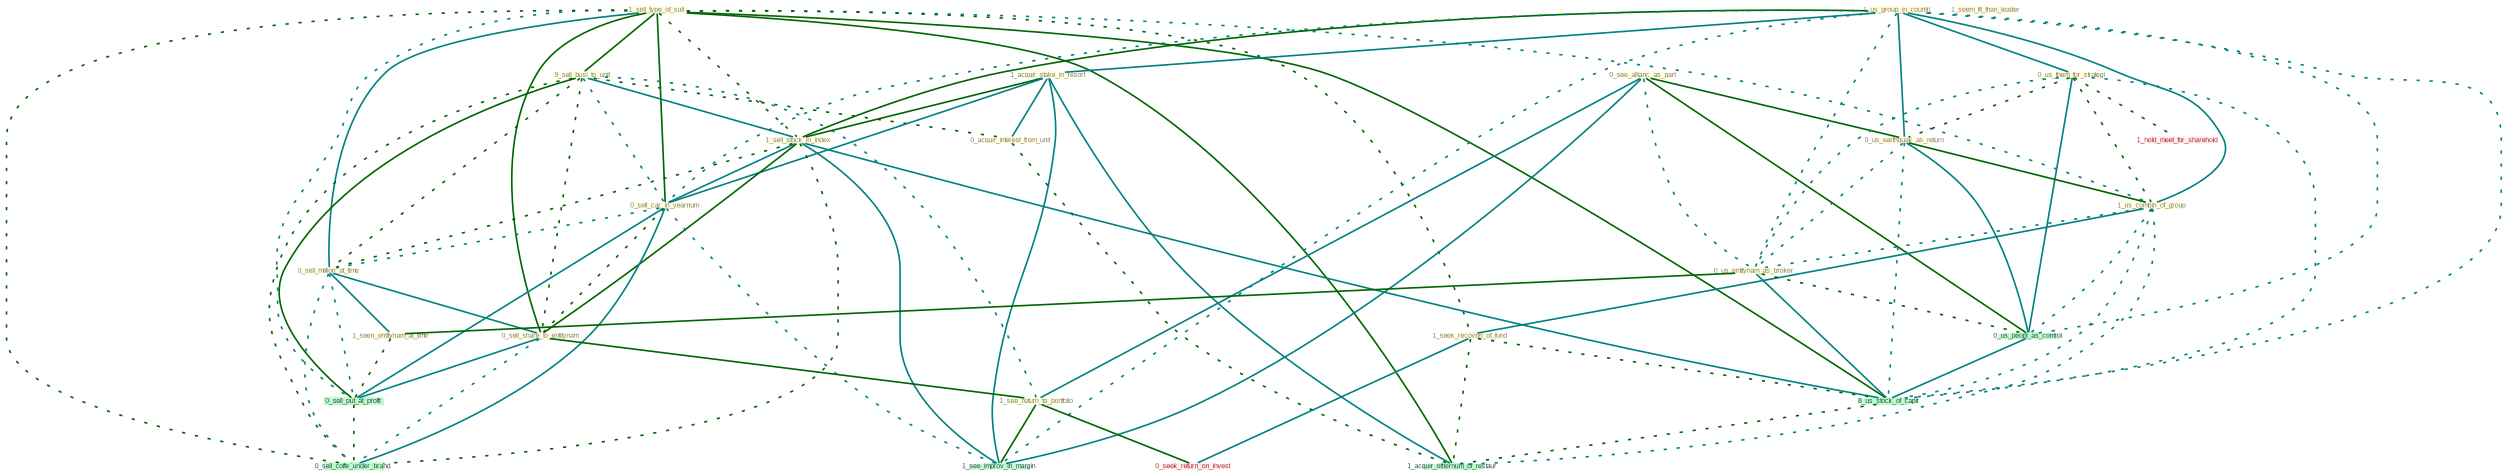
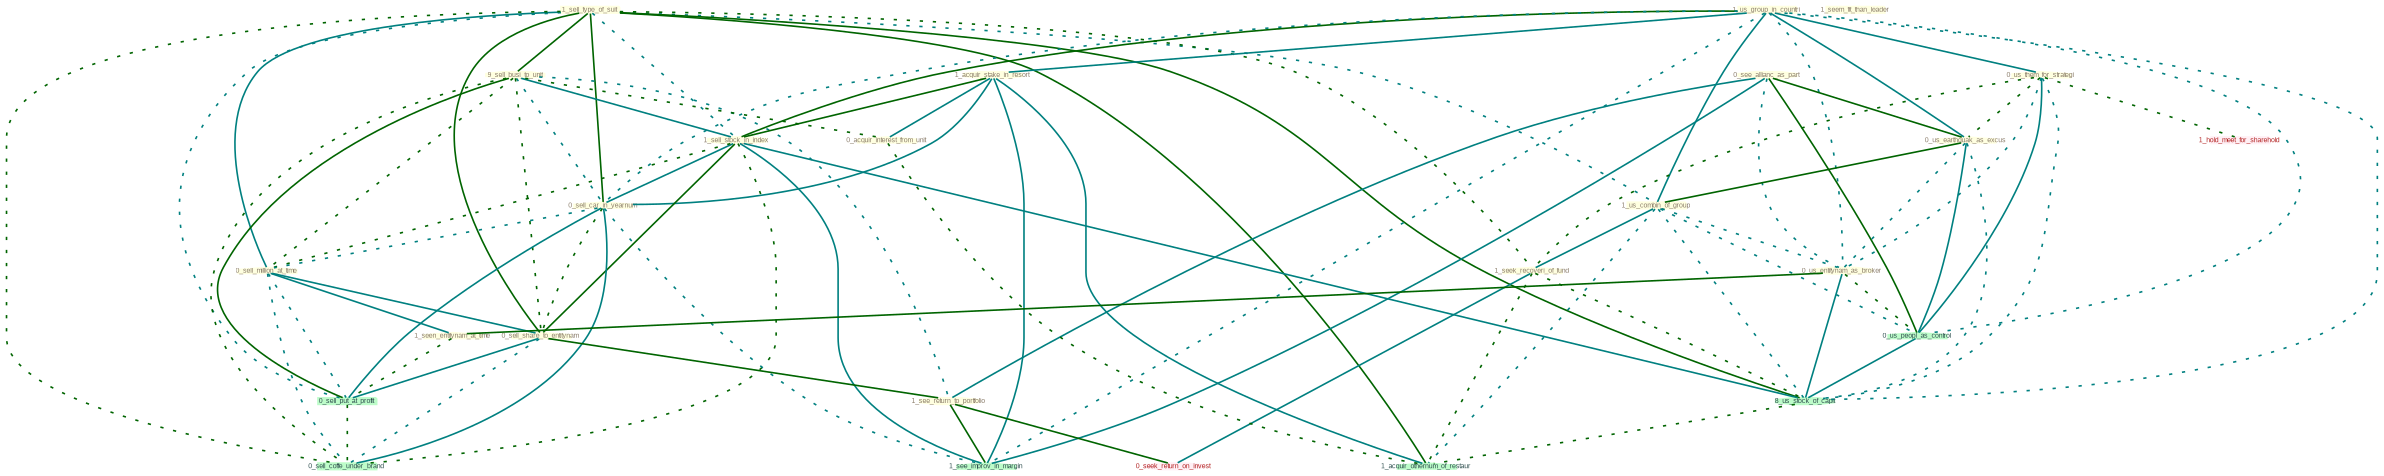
edge "1_sell_type_of_suit" -- "1_sell_stock_in_index": color darkgreen -> teal
node "0_us_earthquak_as_return": label "0_us_earthquak_as_return" -> "0_us_earthquak_as_excus"
edge "0_us_them_for_strategi" -- "1_us_combin_of_group": now "0_us_them_for_strategi" -- "1_seek_recoveri_of_fund"
